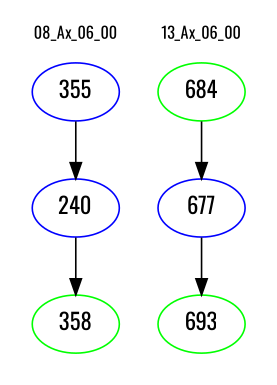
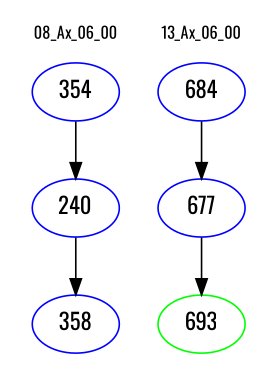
node "355": label "355" -> "354"
node "684": color green -> blue
node "358": color green -> blue
